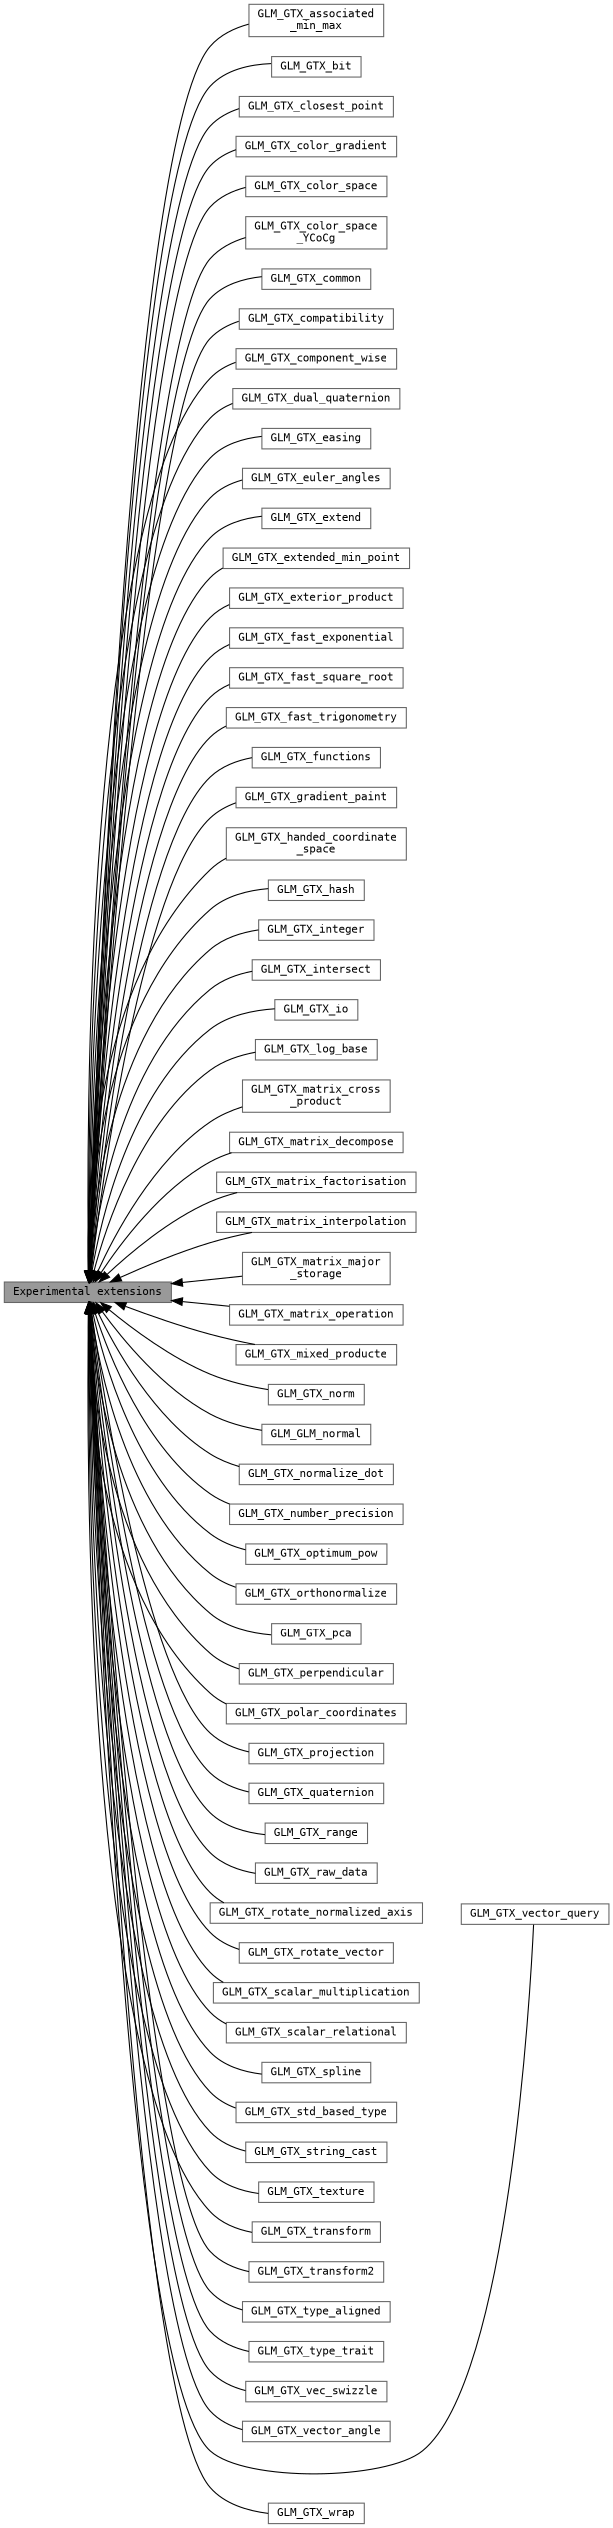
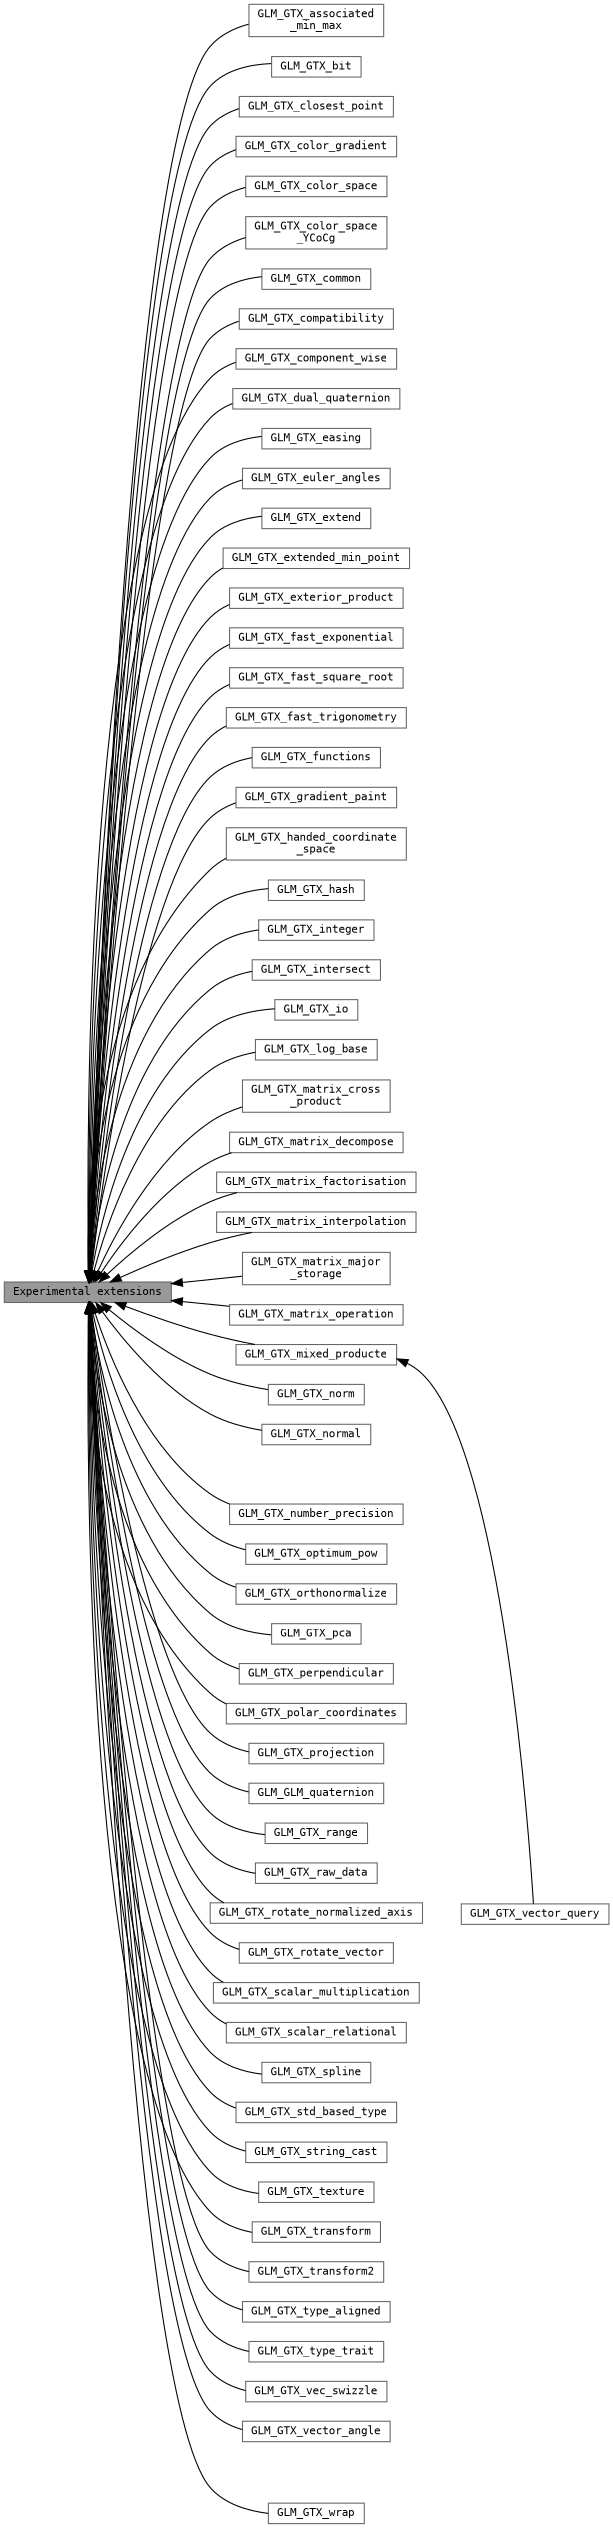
node "GLM_GLM_normal": label "GLM_GLM_normal" -> "GLM_GTX_normal"
node "GLM_GTX_normalize_dot": removed
node "GLM_GTX_quaternion": label "GLM_GTX_quaternion" -> "GLM_GLM_quaternion"
edge "GLM_GTX_vector_query" -> "Experimental extensions": now "GLM_GTX_vector_query" -> "GLM_GTX_mixed_producte"
